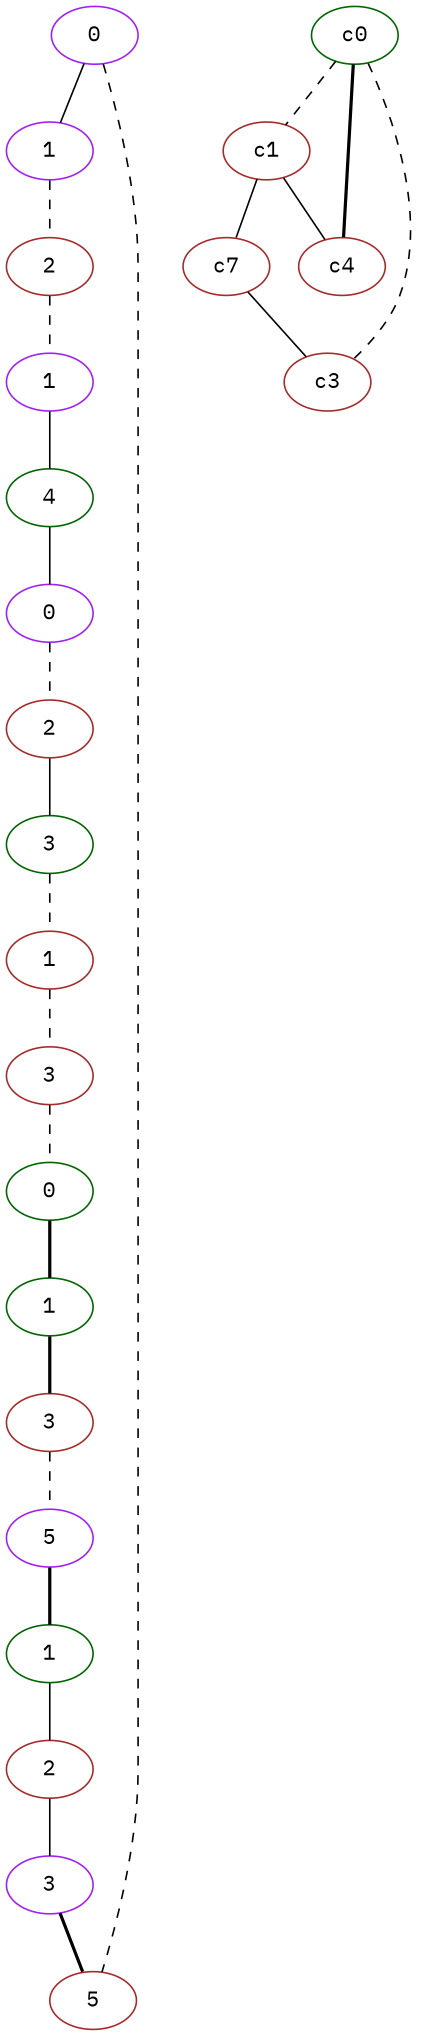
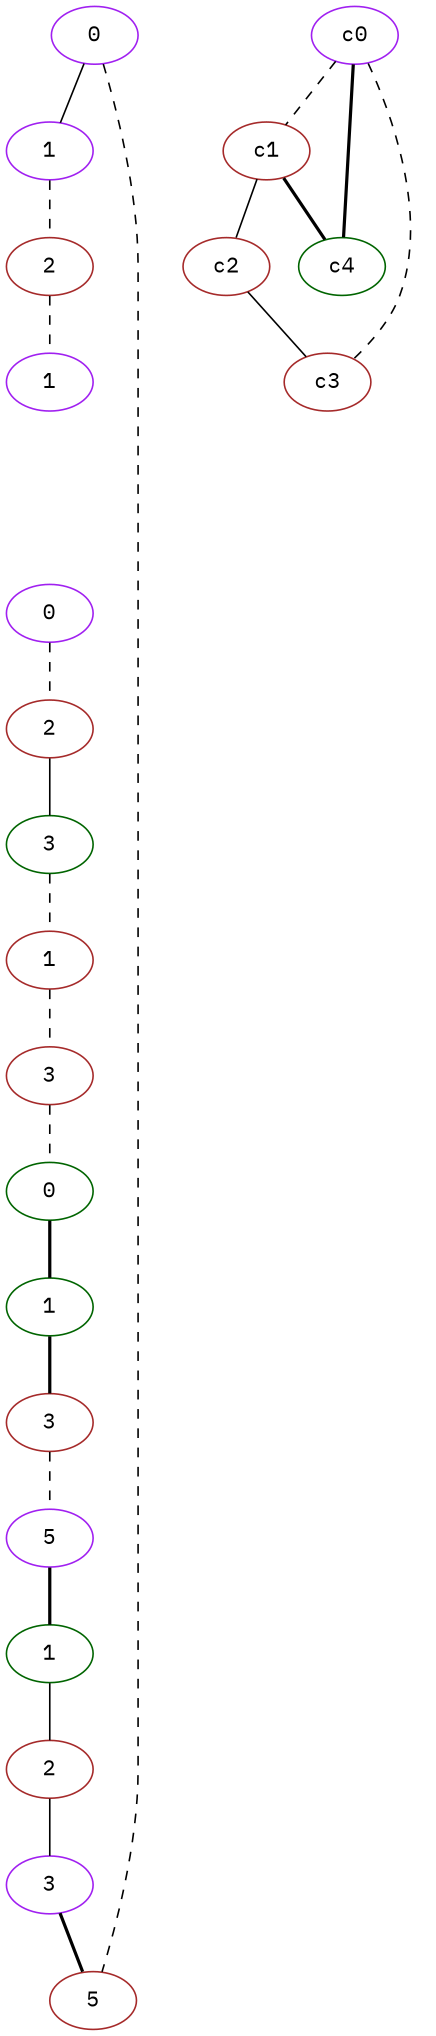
node "c0": color darkgreen -> purple
edge "c1" -- "c4": style solid -> bold
node "c7": label "c7" -> "c2"
node "c4": color brown -> darkgreen
node "4": removed
